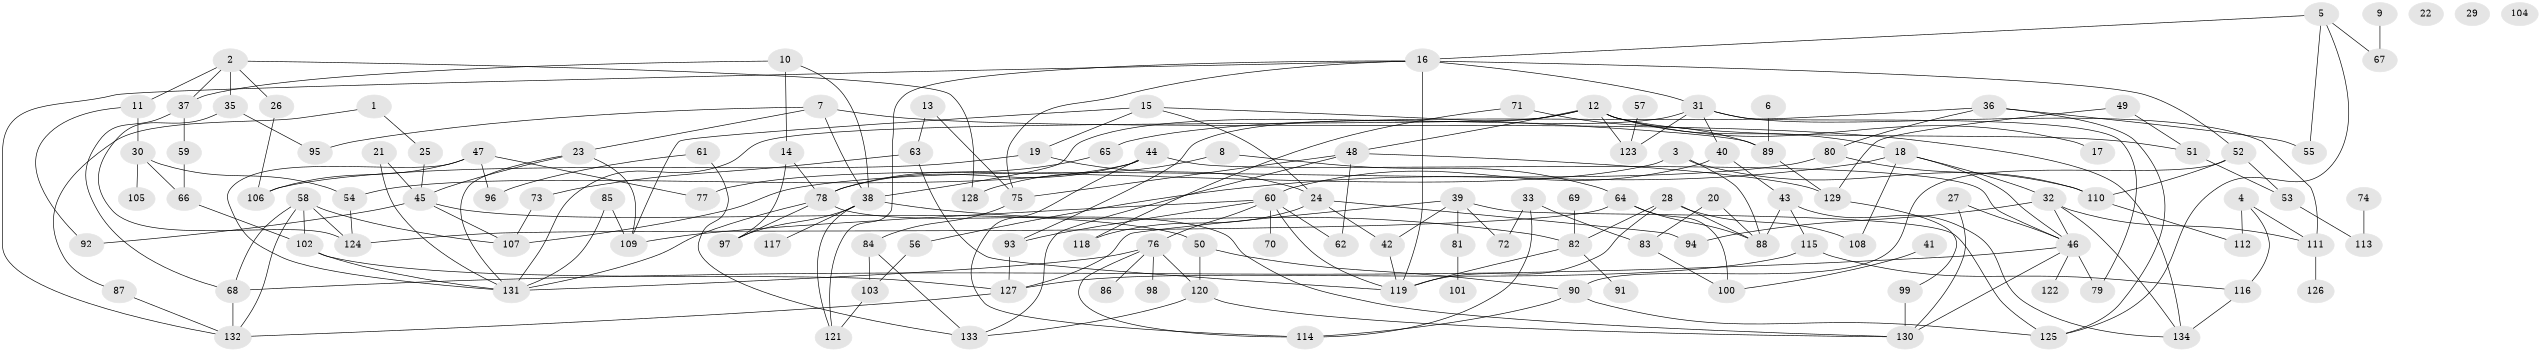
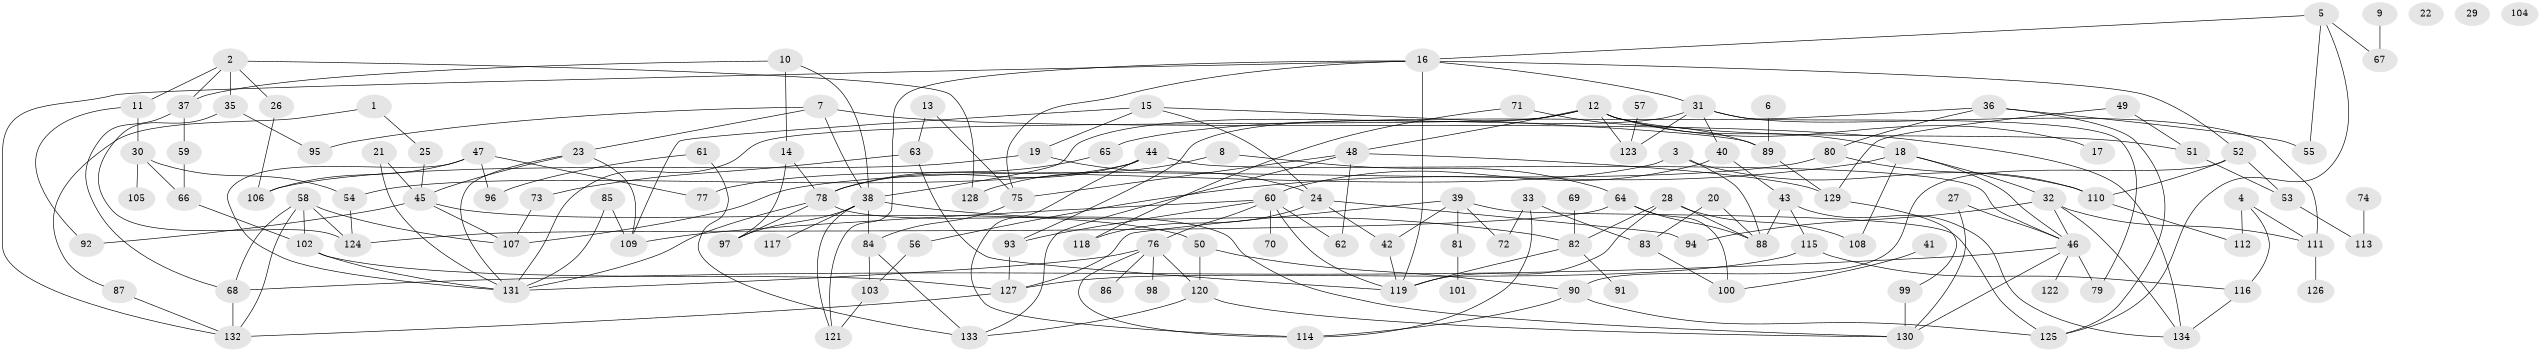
edge "38" -- "84": added
